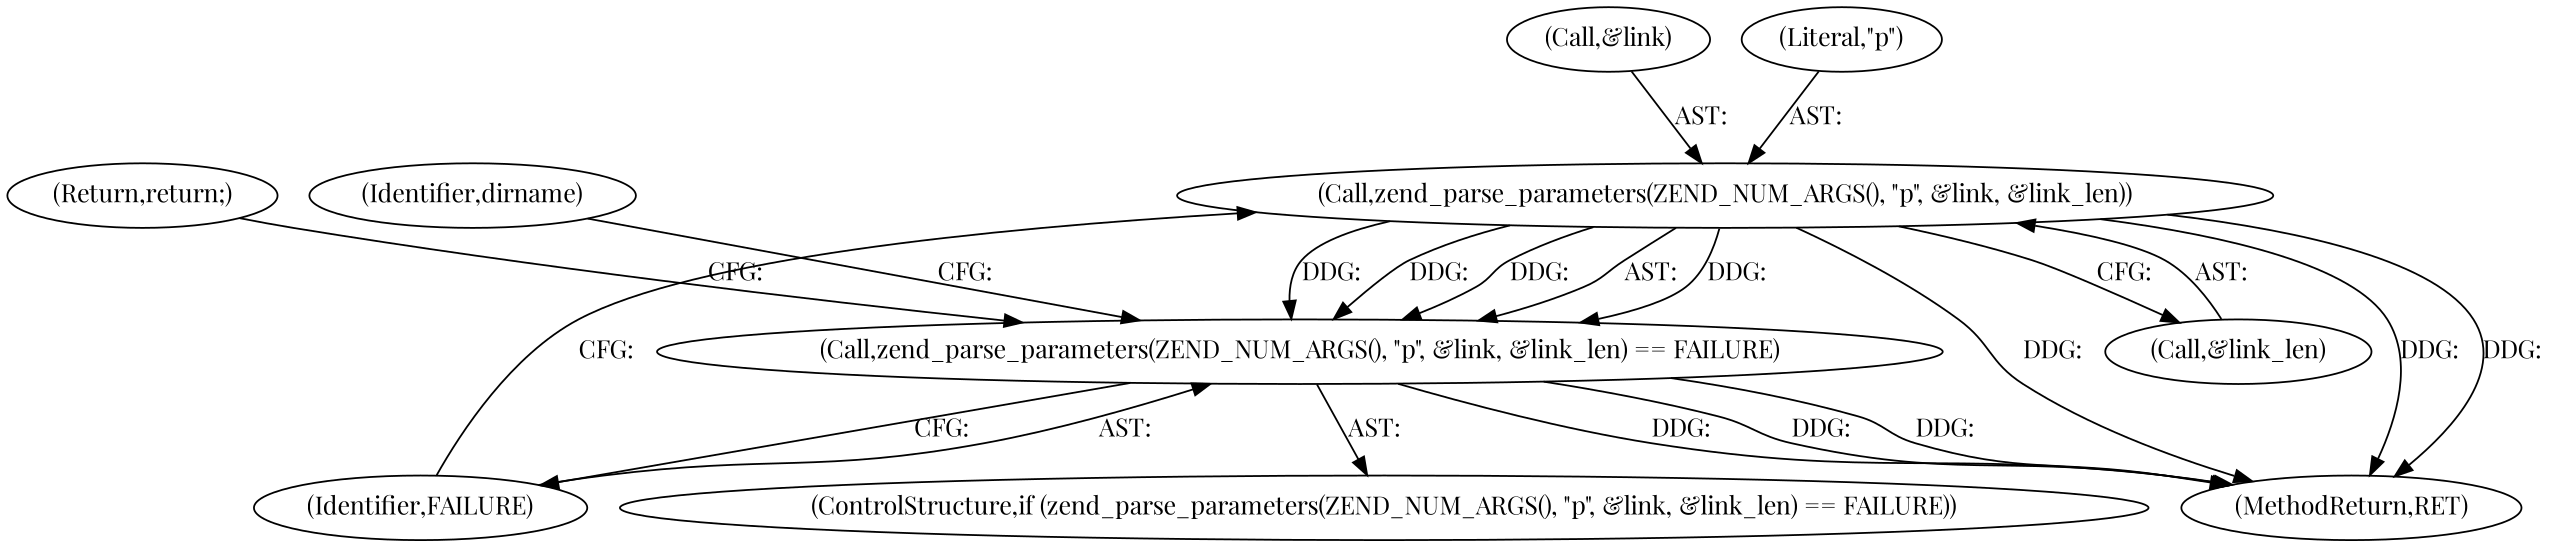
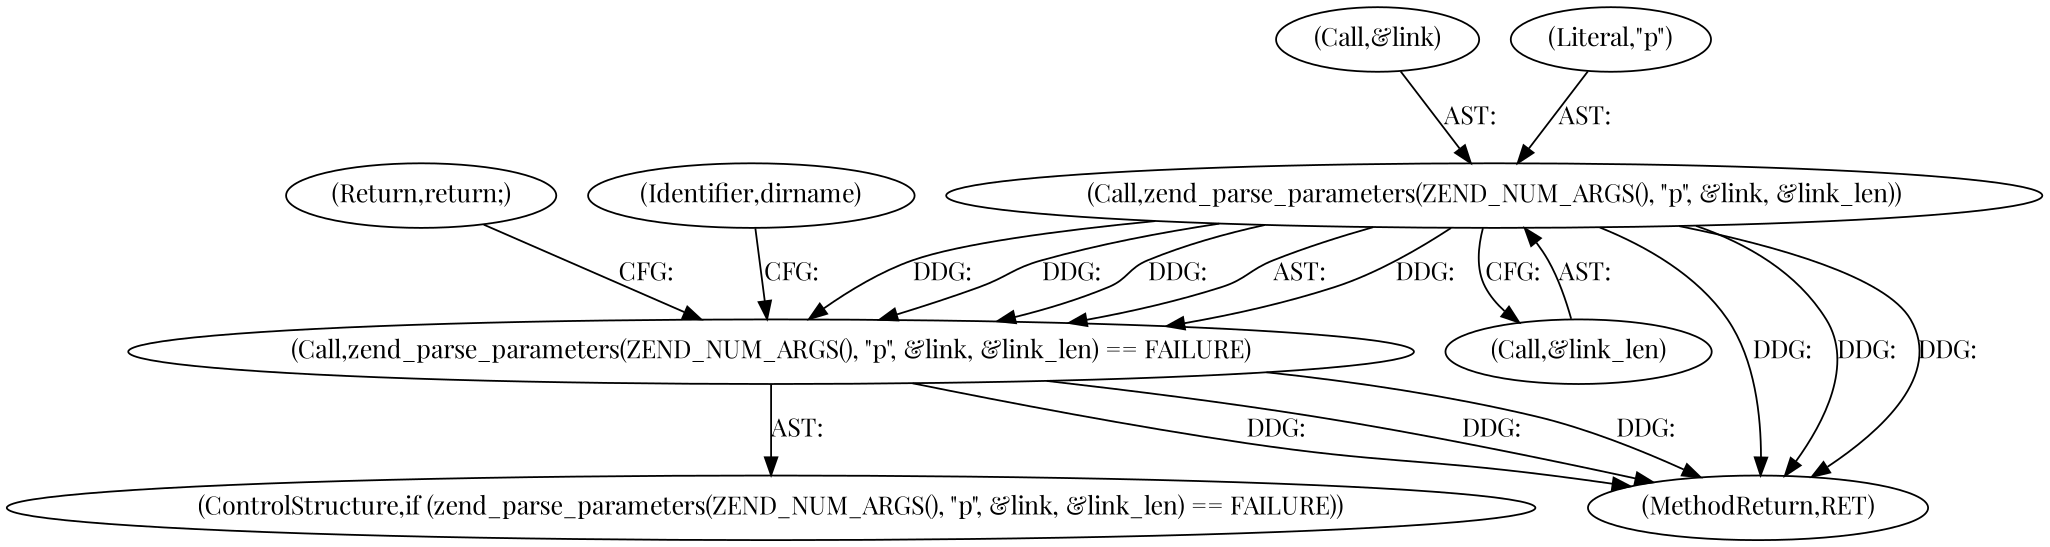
node "(Identifier,FAILURE)": removed
